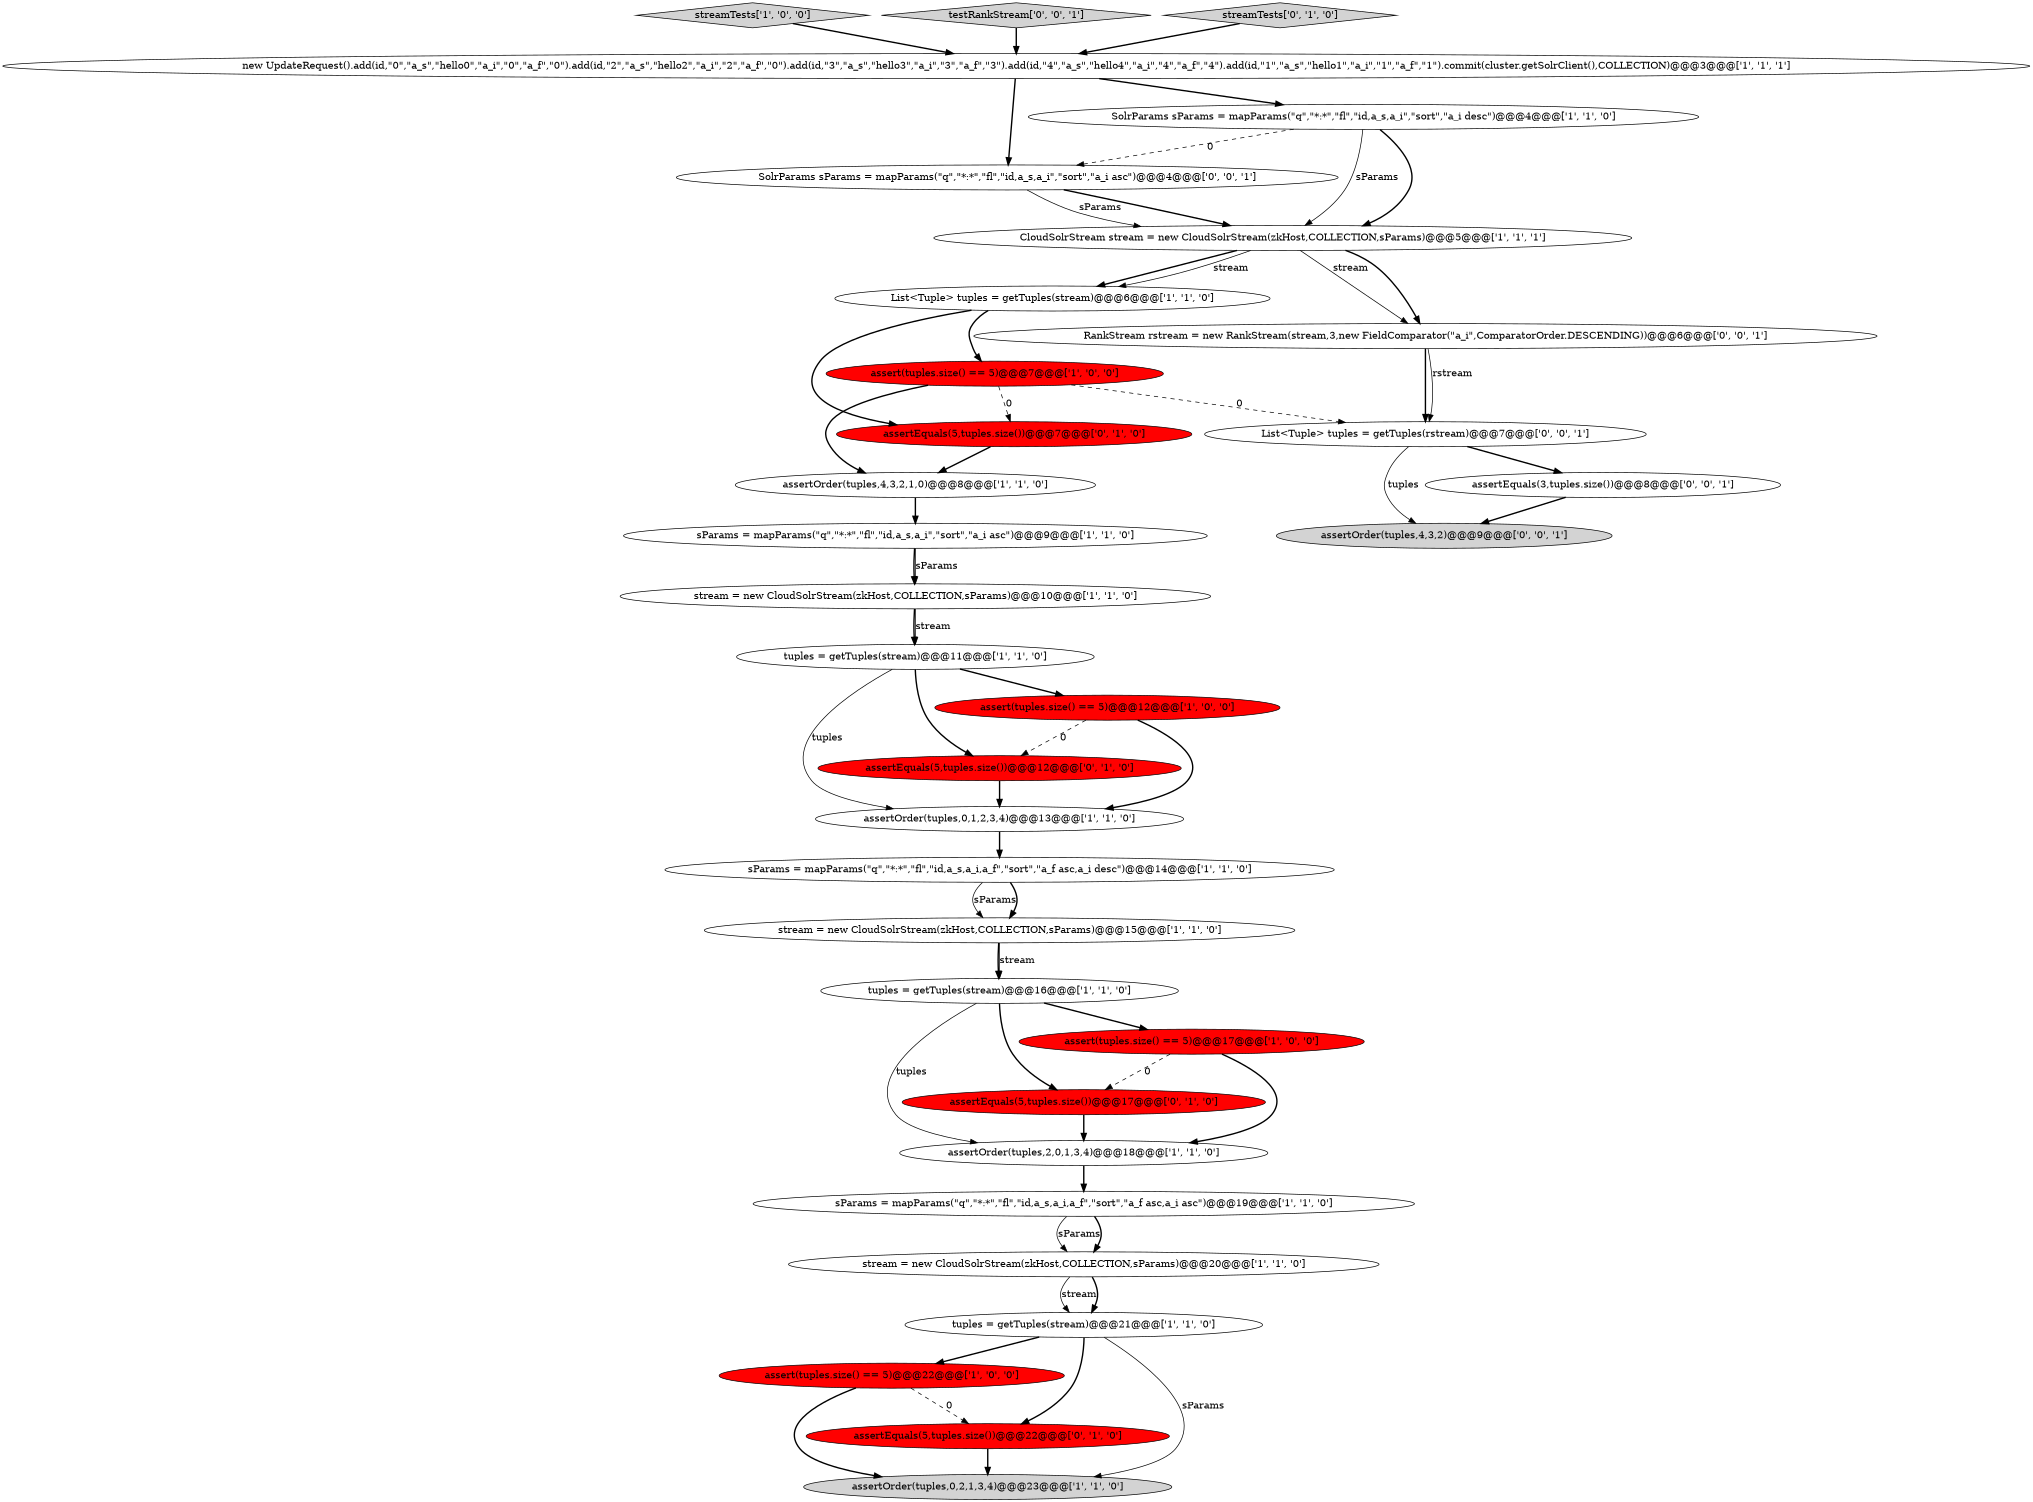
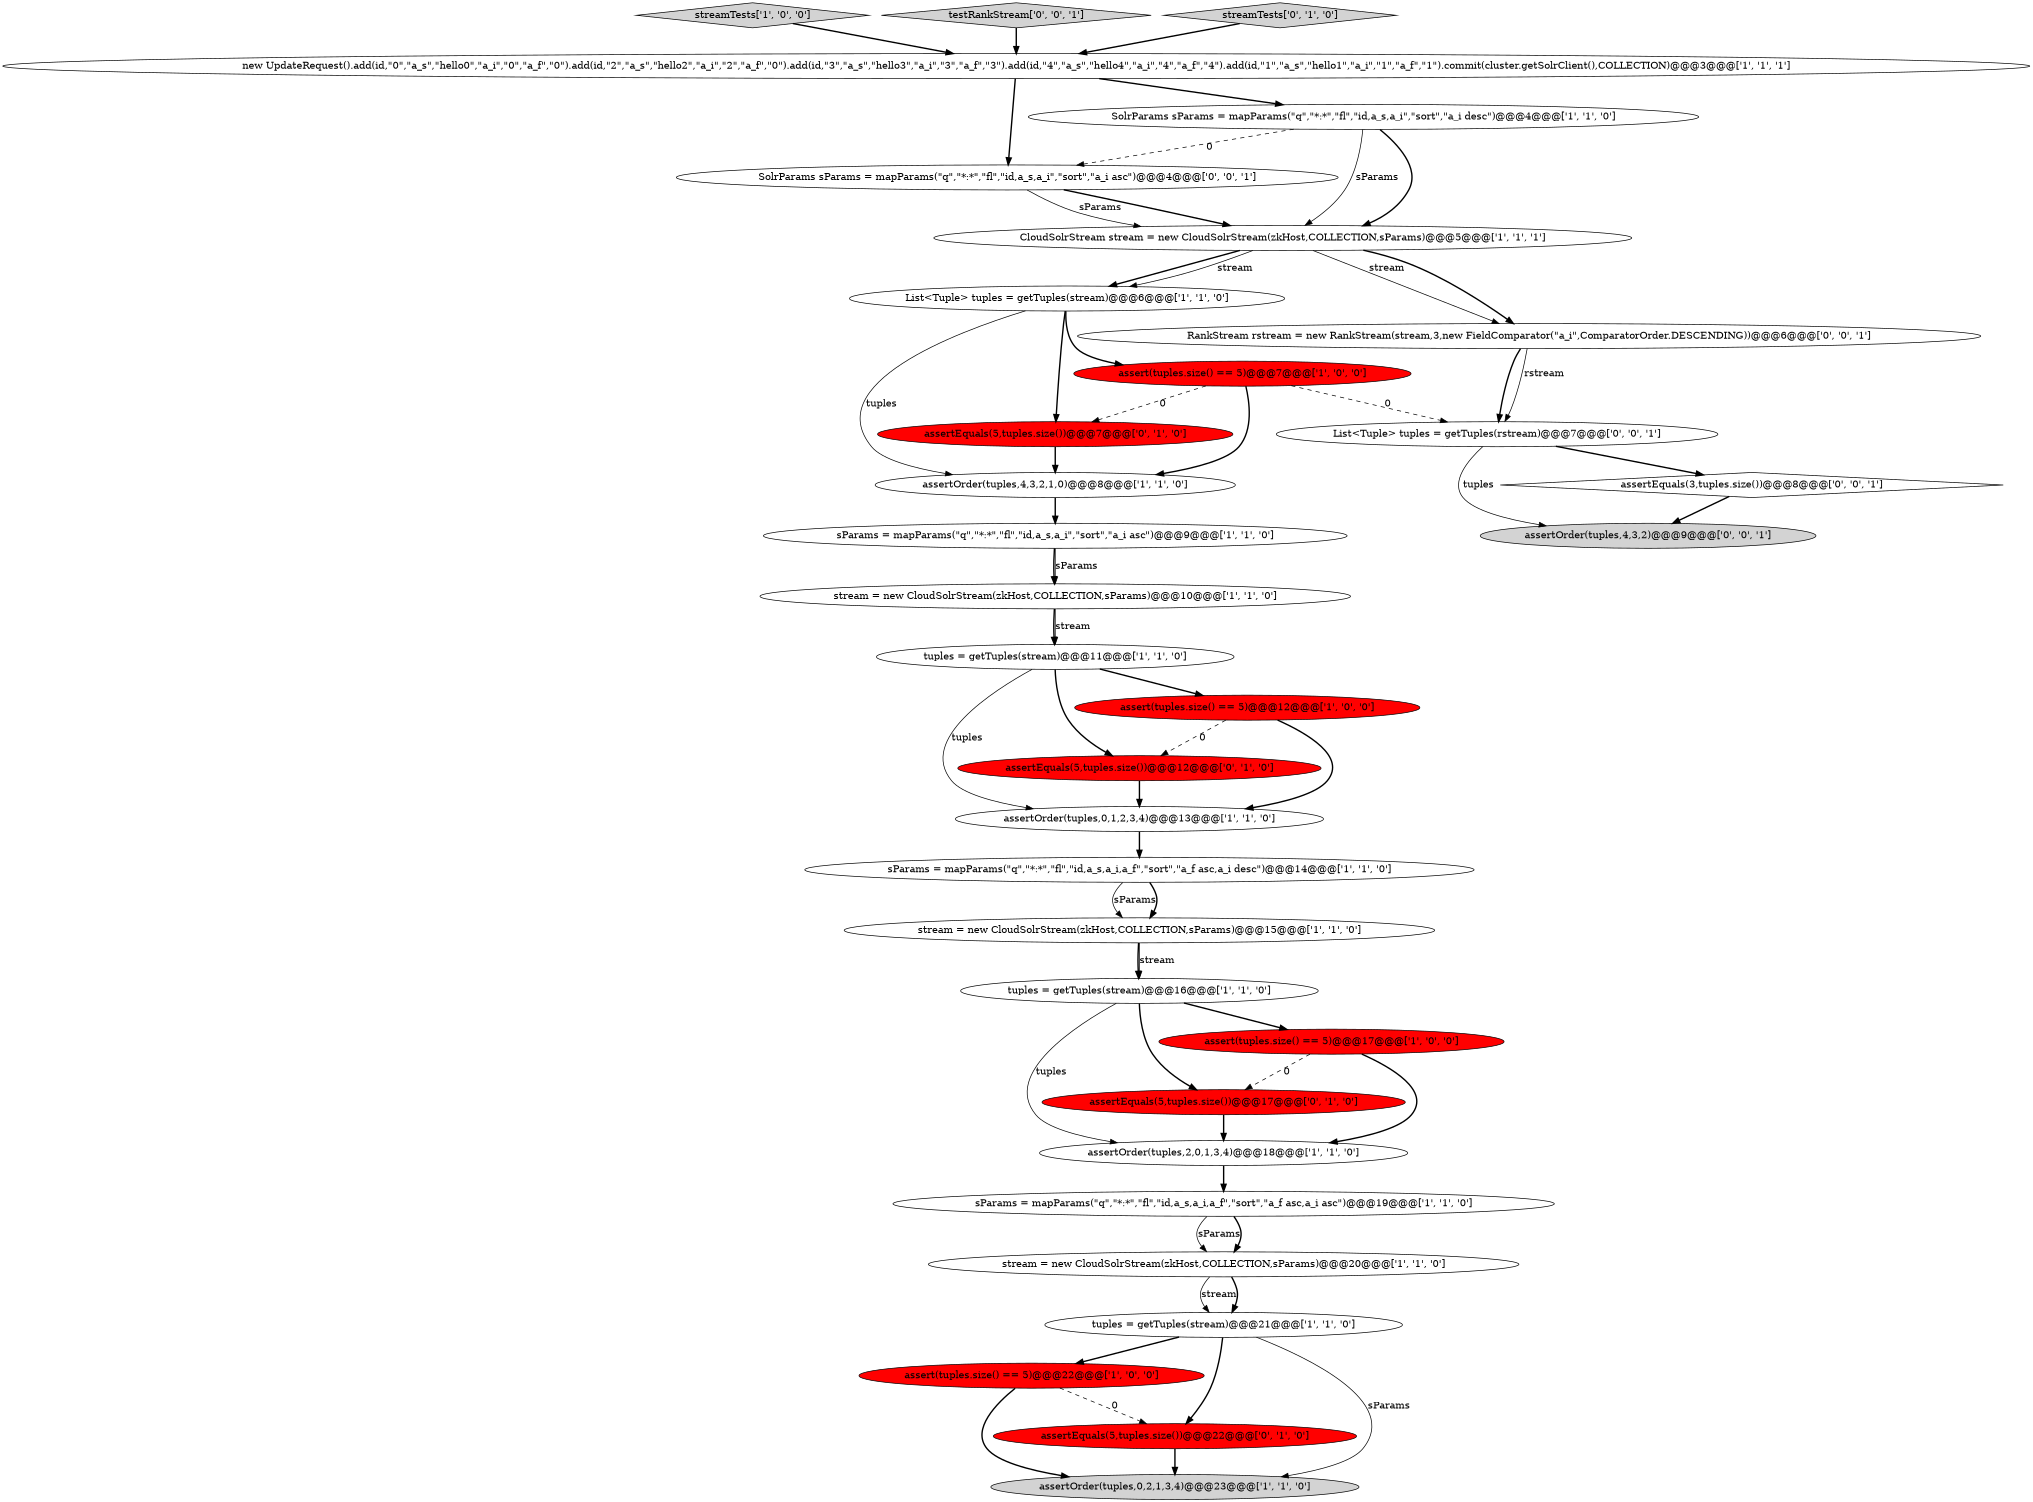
edge "List<Tuple> tuples = getTuples(stream)@@@6@@@['1', '1', '0']" -> "assertOrder(tuples,4,3,2,1,0)@@@8@@@['1', '1', '0']": added, label "tuples"
node "assertEquals(3,tuples.size())@@@8@@@['0', '0', '1']": shape ellipse -> diamond
